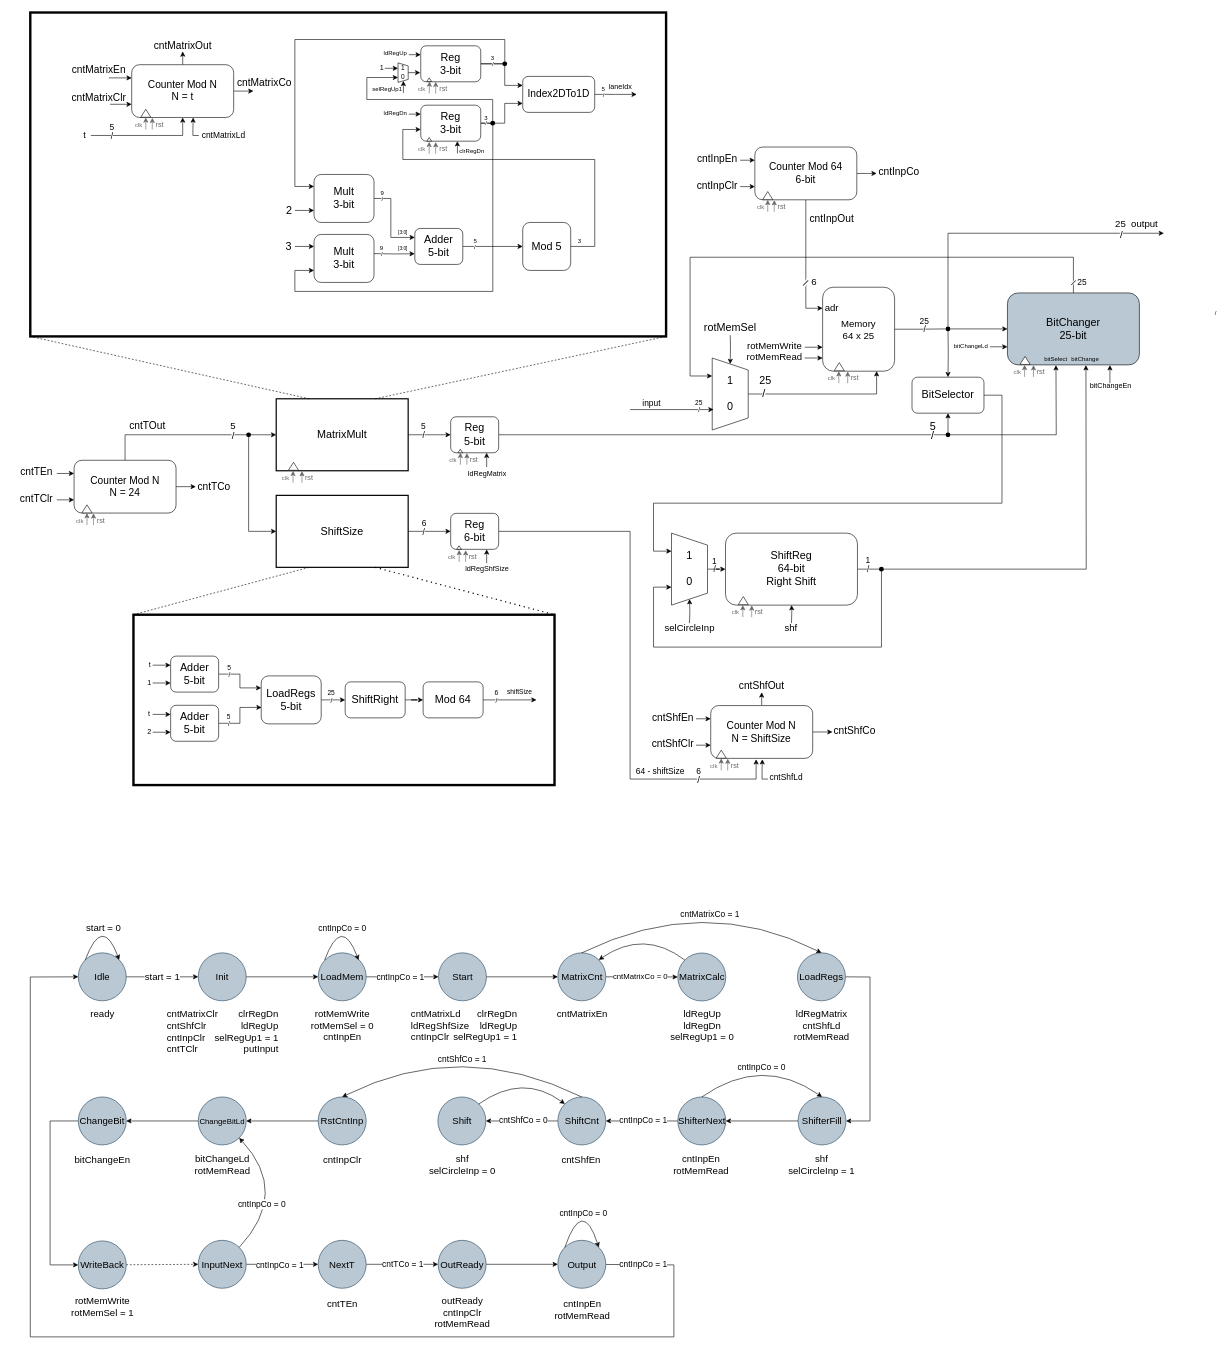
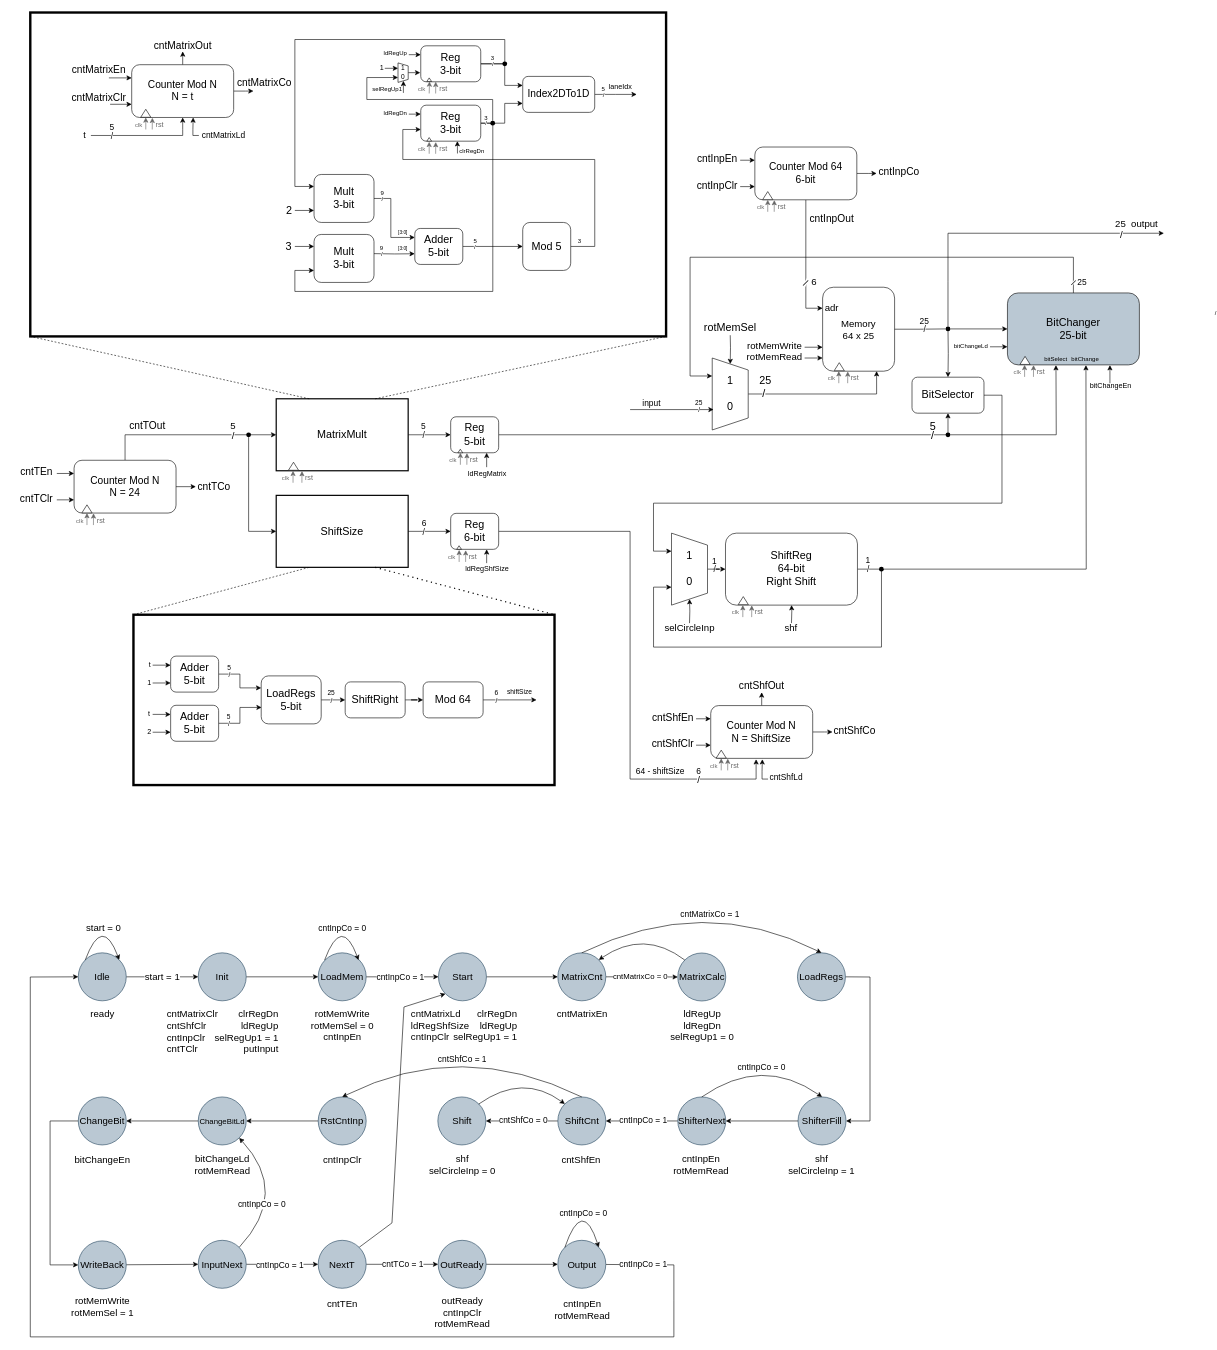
edge "NextT" -> "Start": added
node "ldRegMatrix cntShfLd rotMemRead": removed
edge "WriteBack" -> "InputNext": style dashed -> solid
